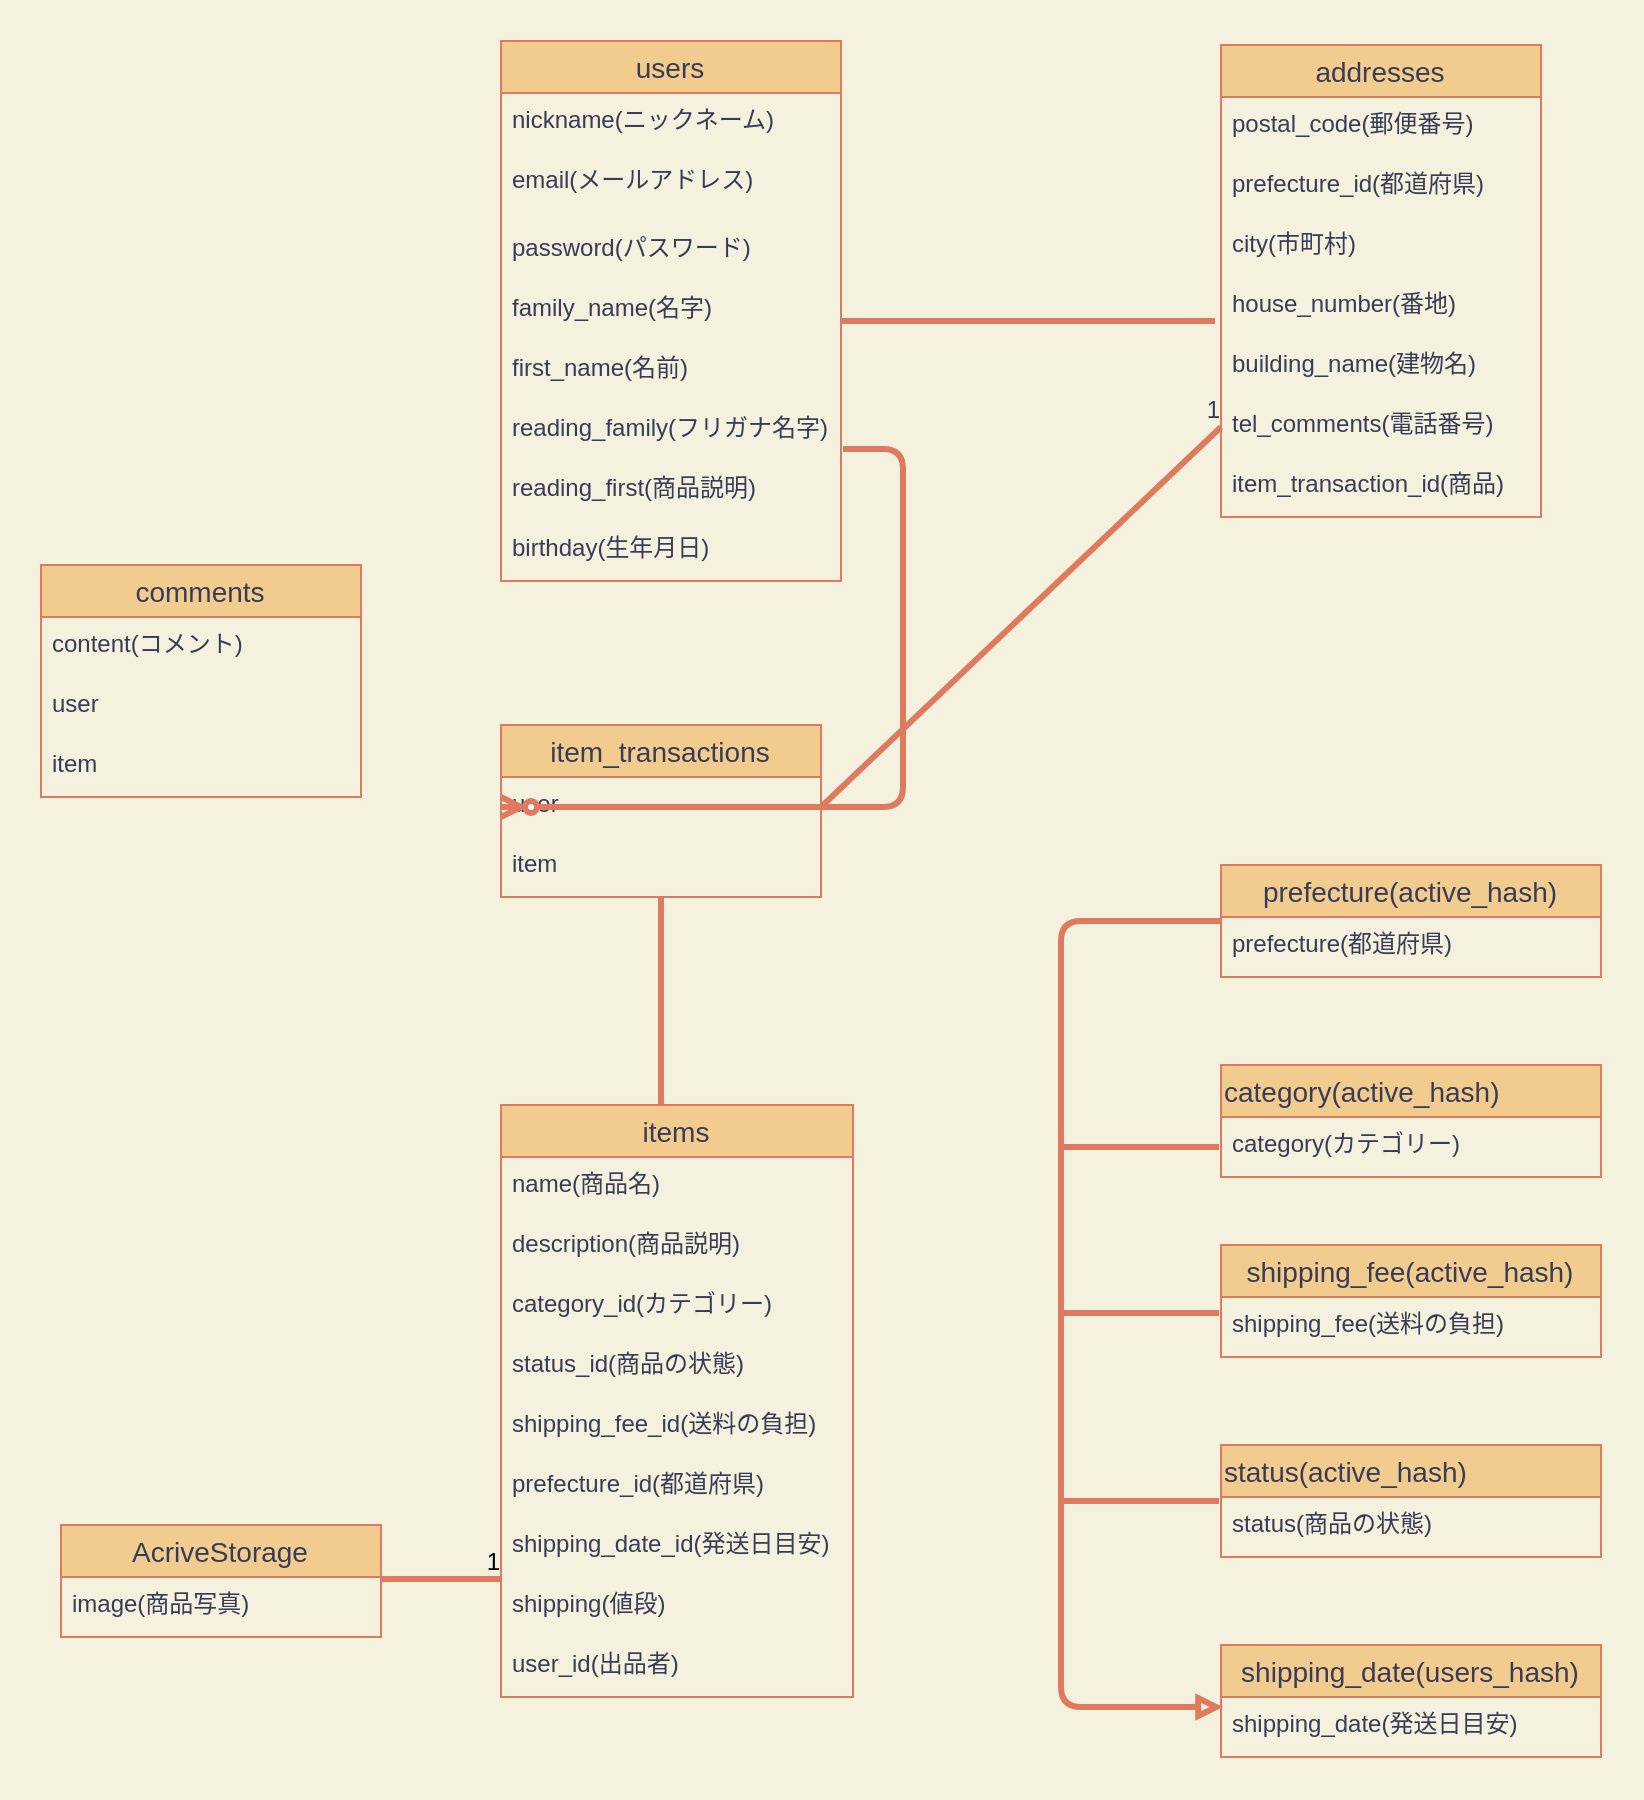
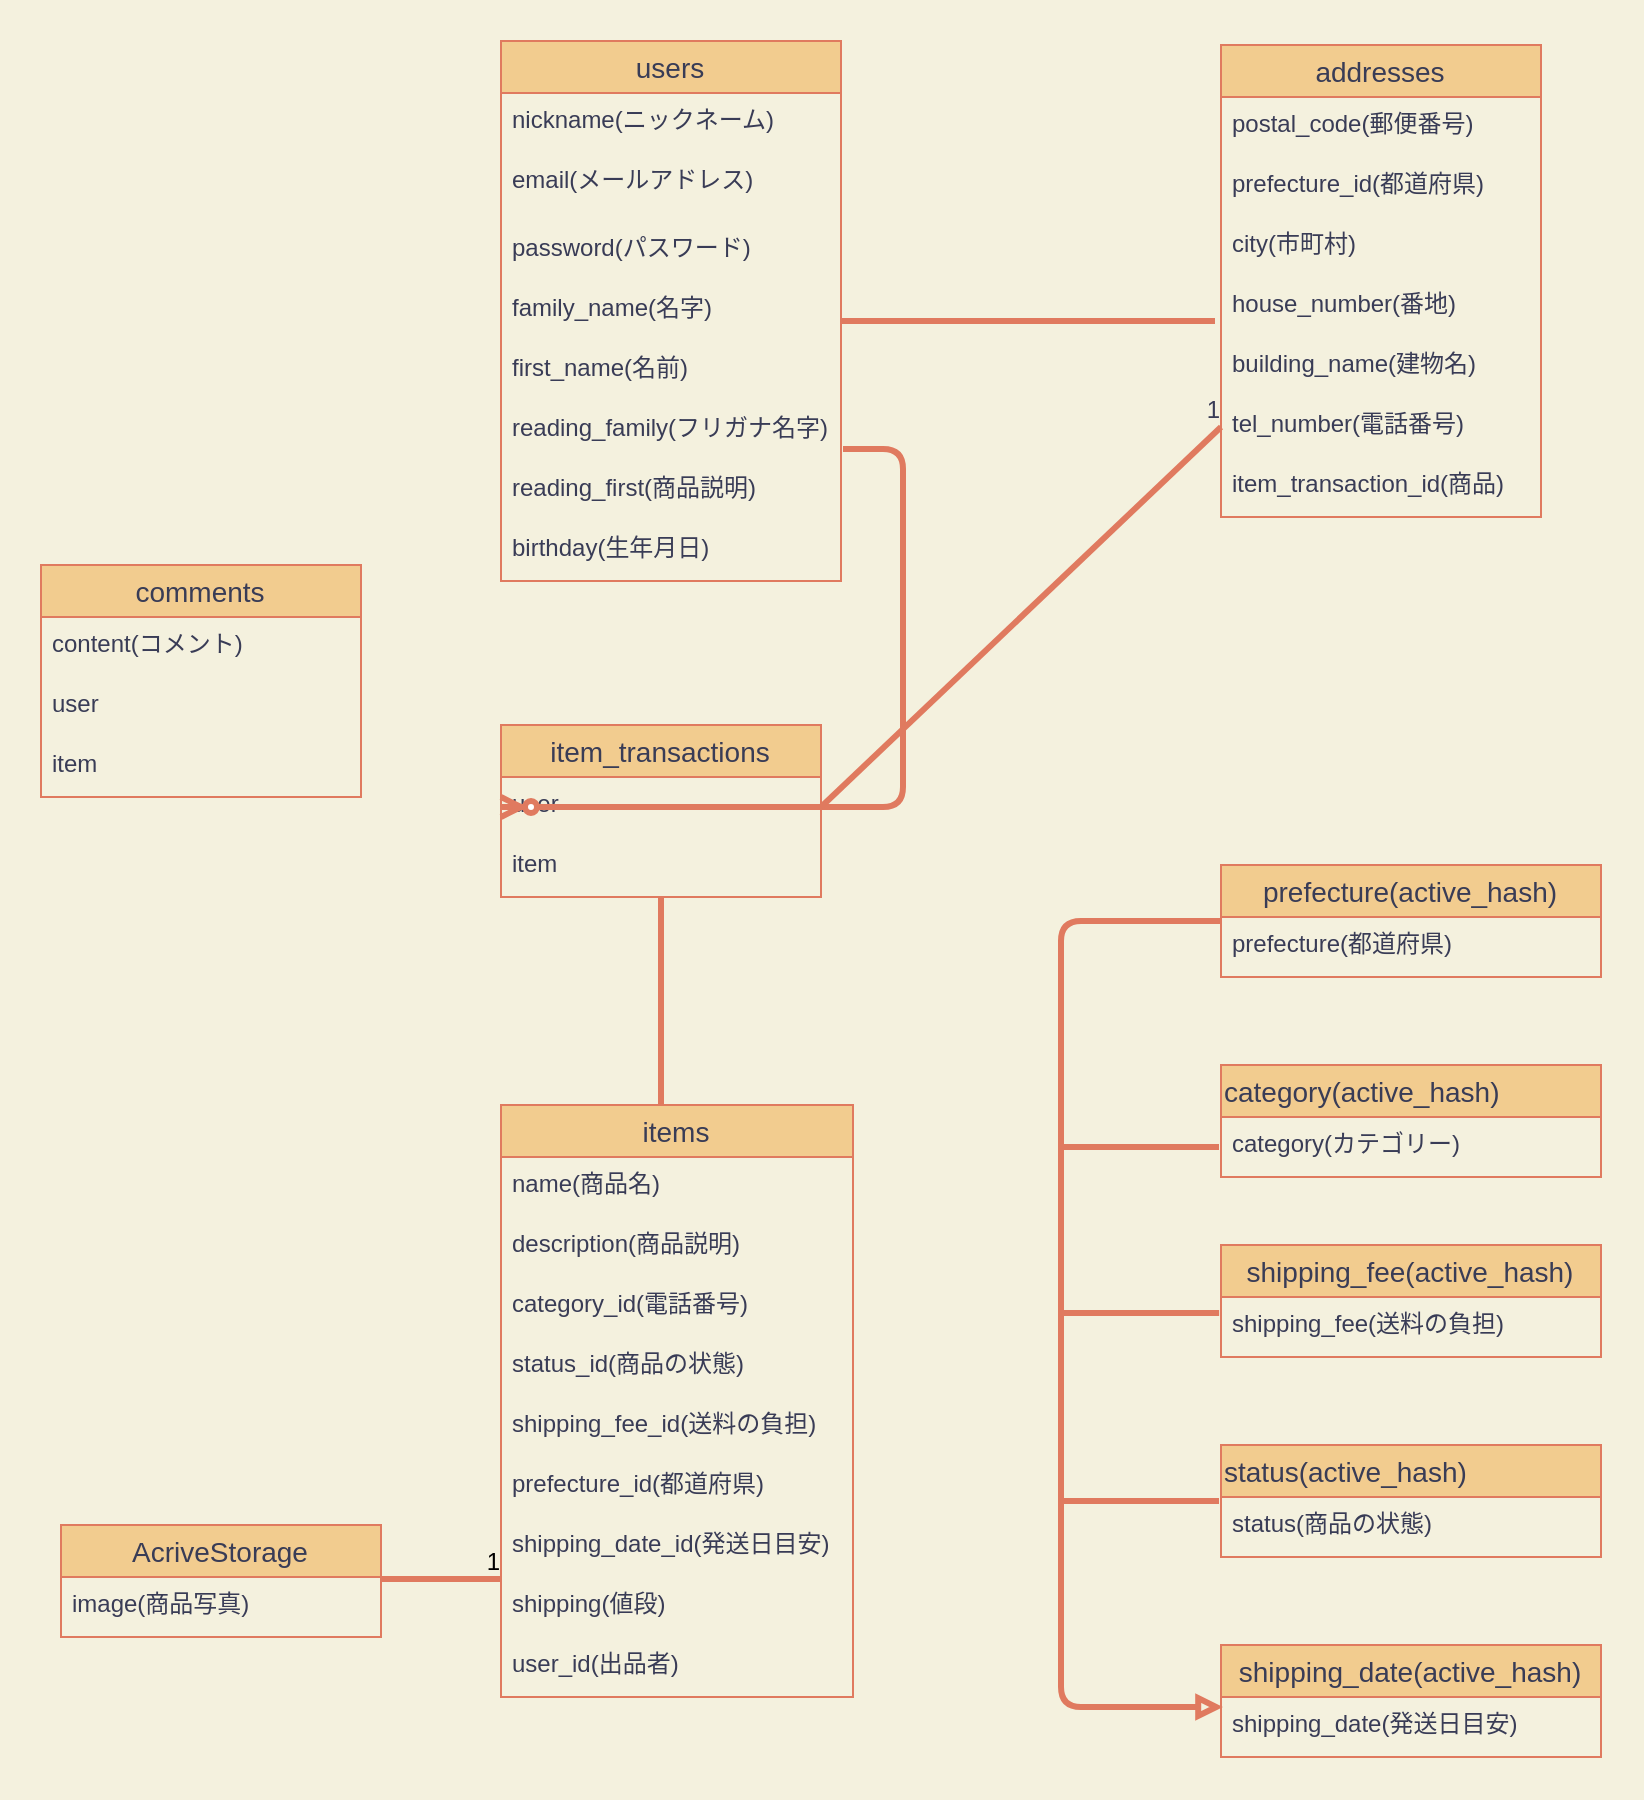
node "tel_comments(電話番号)": label "tel_comments(電話番号)" -> "tel_number(電話番号)"
node "category_id(カテゴリー)": label "category_id(カテゴリー)" -> "category_id(電話番号)"
node "shipping_date(users_hash)": label "shipping_date(users_hash)" -> "shipping_date(active_hash)"
